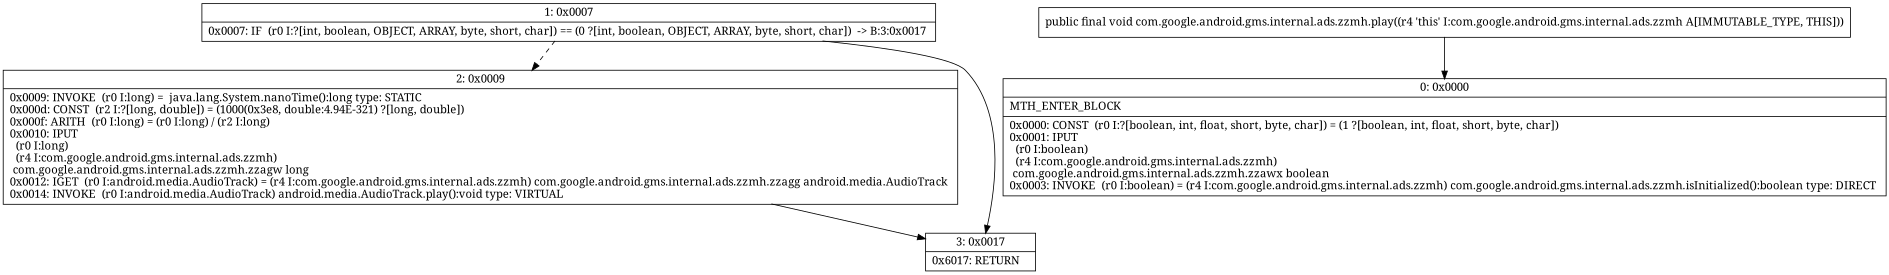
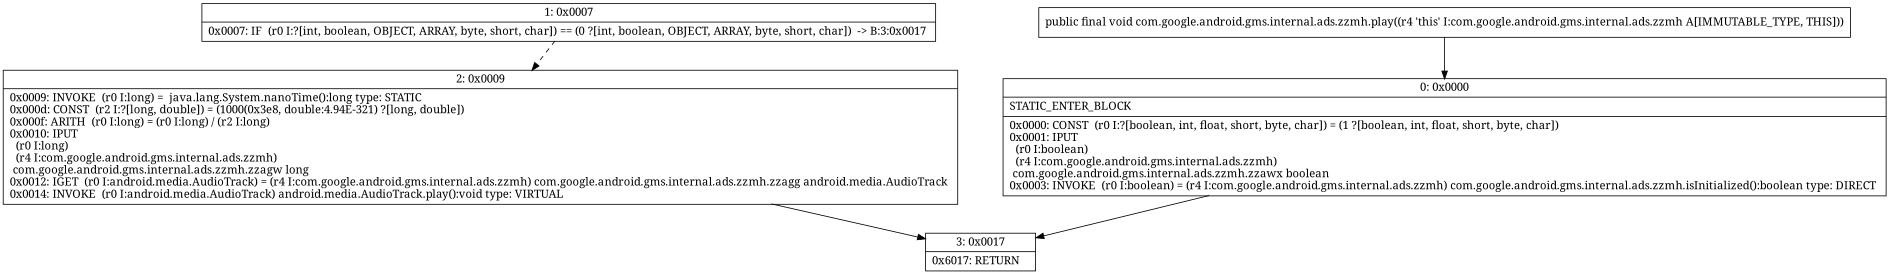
edge "1: 0x0007" -> "3: 0x0017": now "0: 0x0000" -> "3: 0x0017"
node "0: 0x0000": text "MTH_ENTER_BLOCK" -> "STATIC_ENTER_BLOCK"
